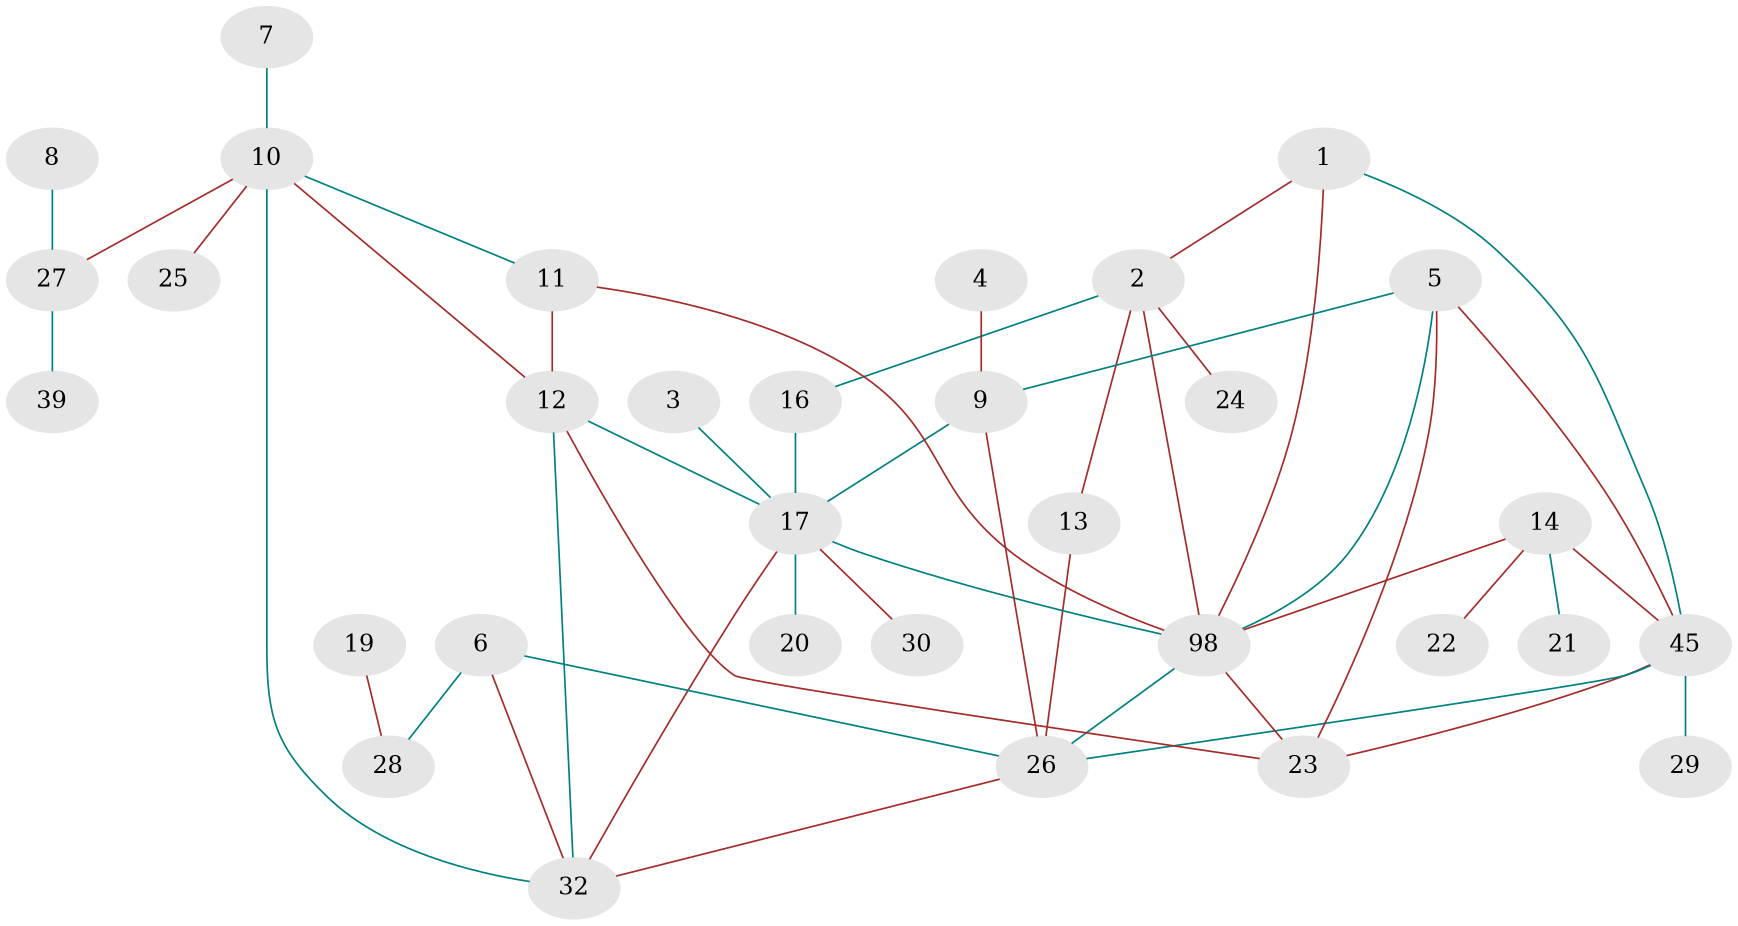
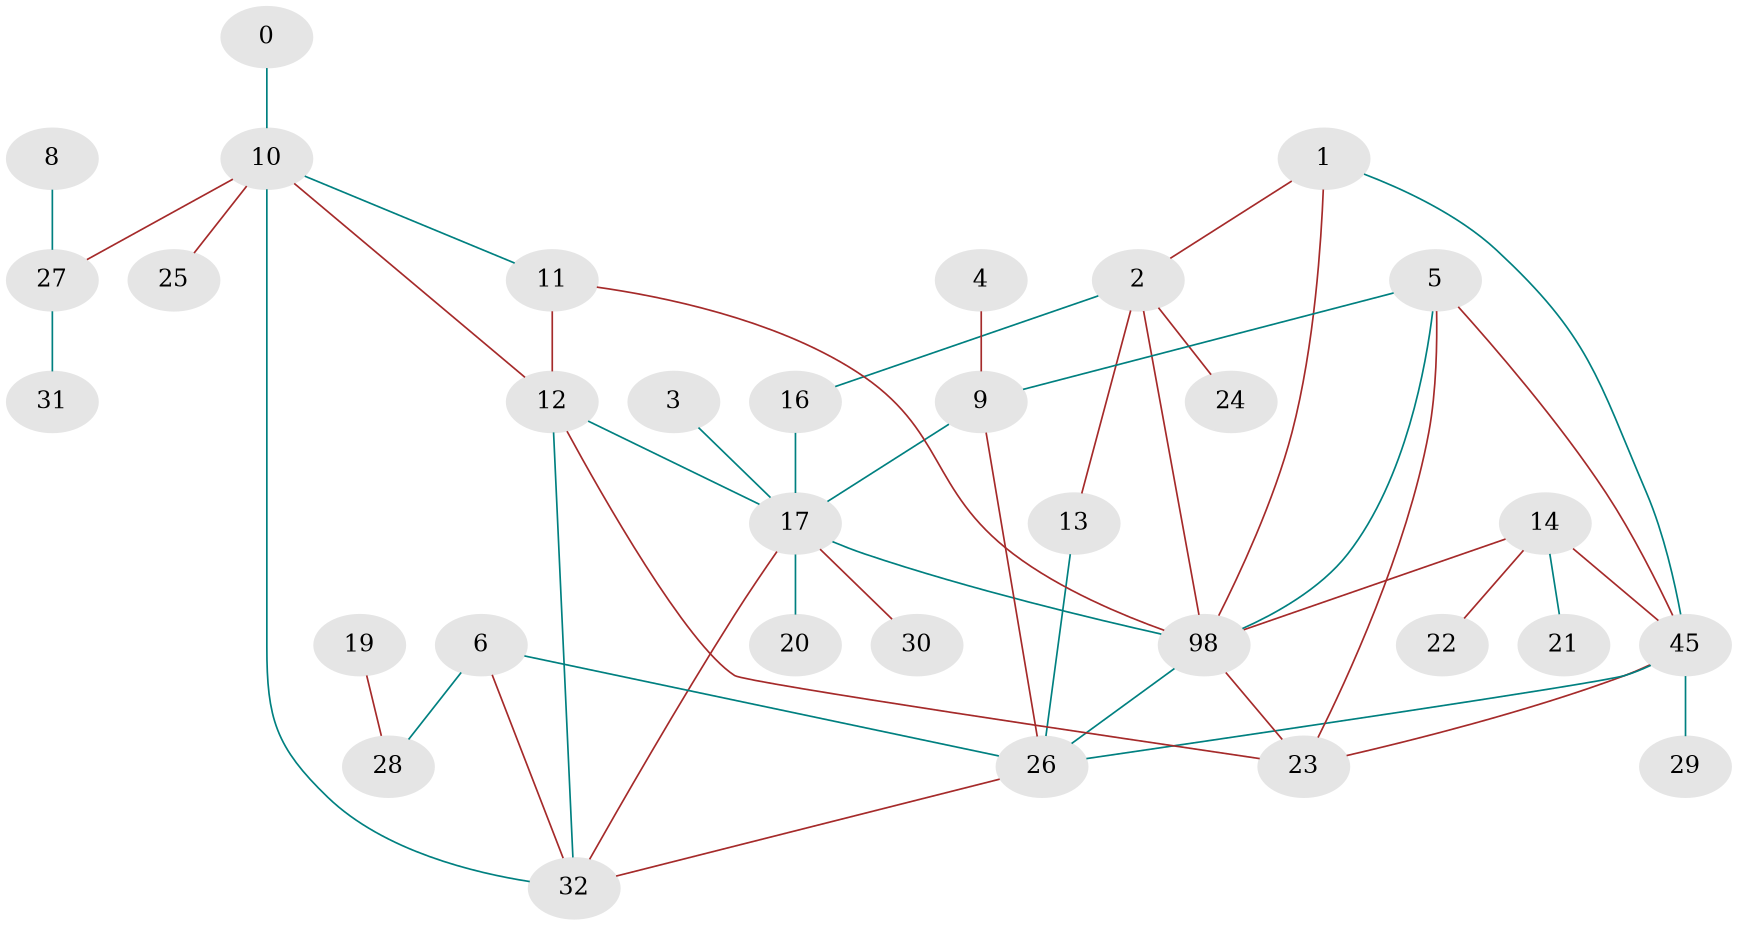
node "7": label "7" -> "0"
node "39": label "39" -> "31"
edge "13" -- "26": color brown -> teal
